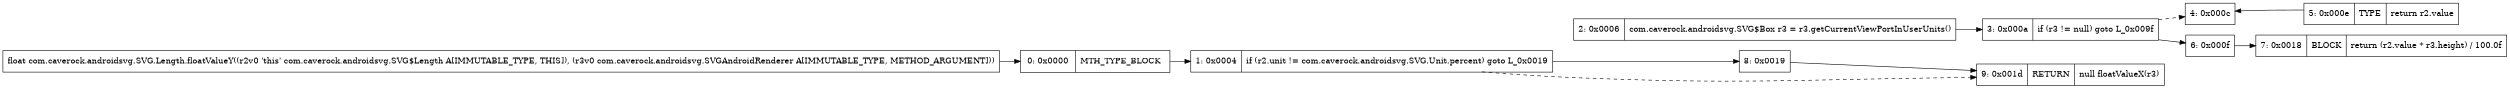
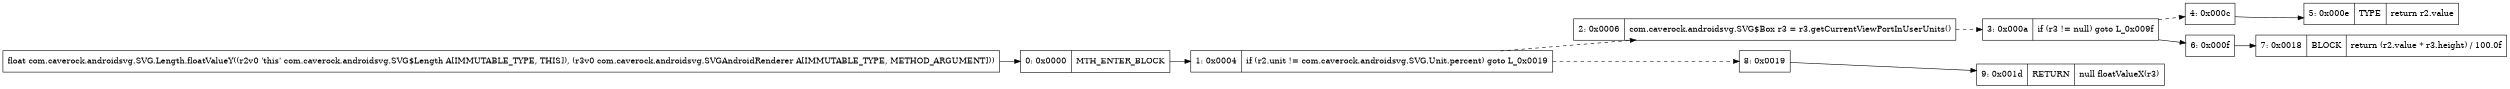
edge "5: 0x000e" -> "4: 0x000c": reversed
edge "2: 0x0006" -> "3: 0x000a": style solid -> dashed
node "0: 0x0000": text "MTH_TYPE_BLOCK" -> "MTH_ENTER_BLOCK"
edge "1: 0x0004" -> "8: 0x0019": style solid -> dashed
edge "1: 0x0004" -> "9: 0x001d": now "1: 0x0004" -> "2: 0x0006"
